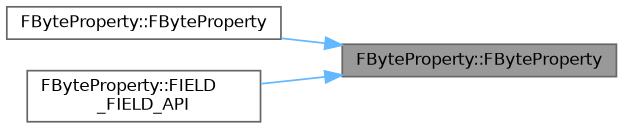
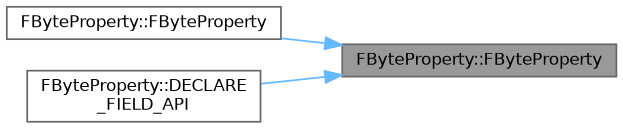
node "FByteProperty::FIELD _FIELD_API": label "FByteProperty::FIELD _FIELD_API" -> "FByteProperty::DECLARE _FIELD_API"
